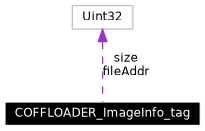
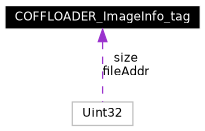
edge "COFFLOADER_ImageInfo_tag" -> "Uint32": reversed
